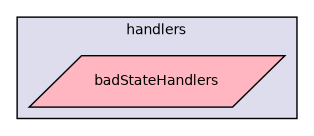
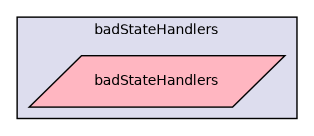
cluster "handlers": label "handlers" -> "badStateHandlers"
